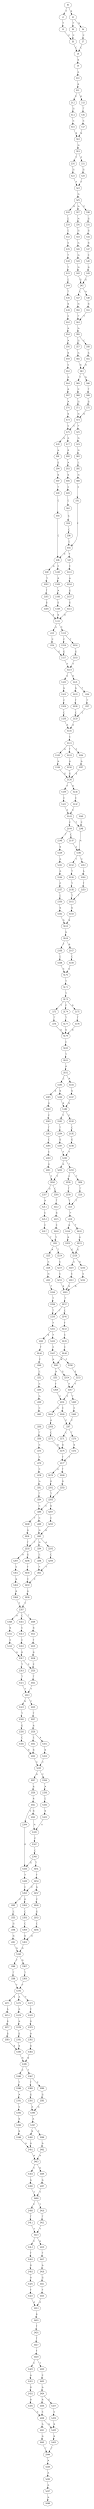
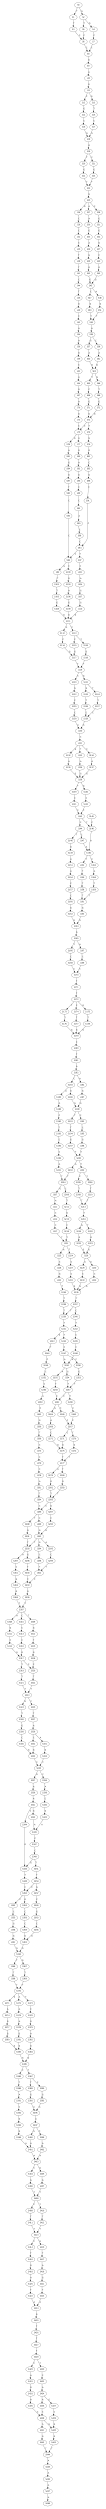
edge "S262" -> "S266": added, label "G"
